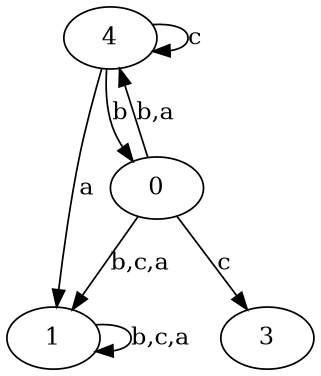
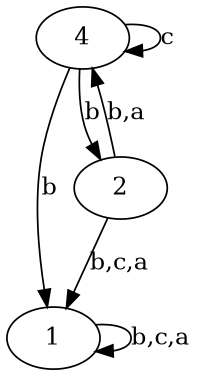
edge "4" -> "1": label "a" -> "b"
node "0": label "0" -> "2"
node "3": removed
